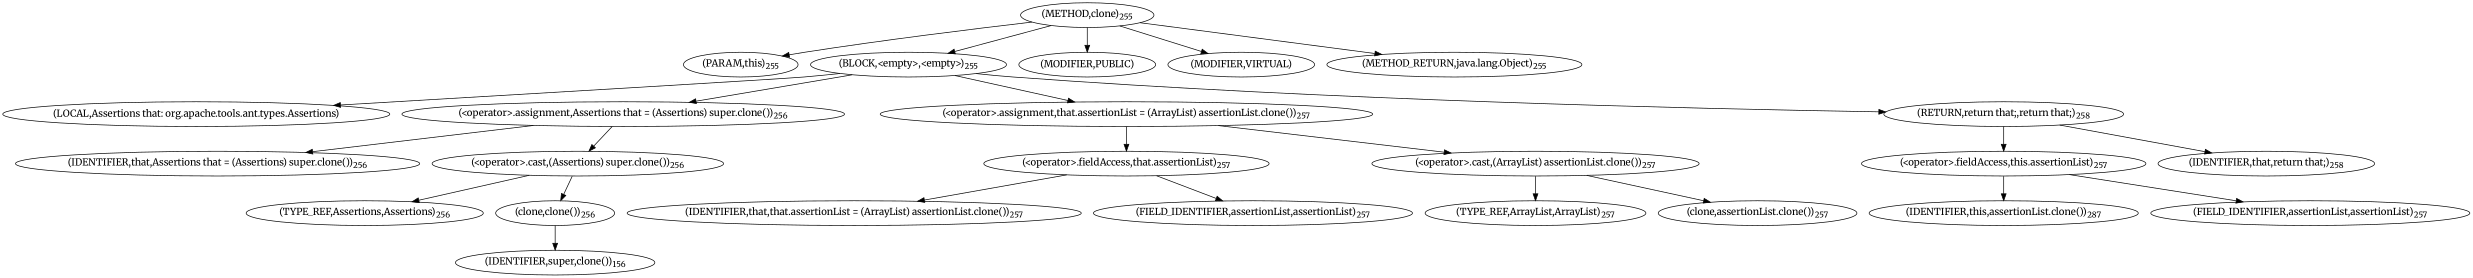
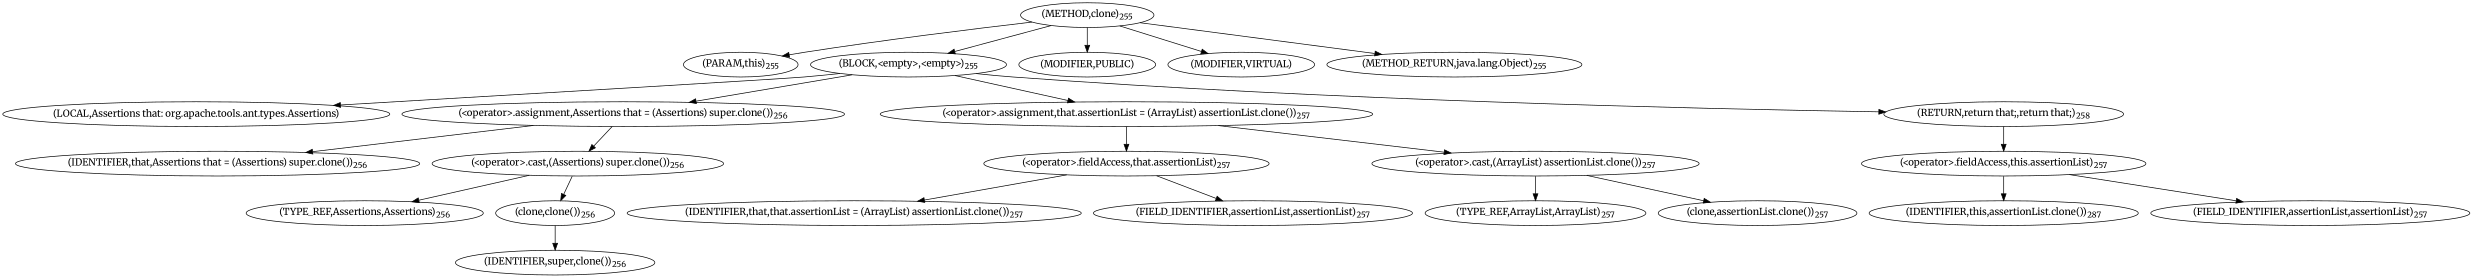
node "(IDENTIFIER,that,return that;)": removed
node "(IDENTIFIER,super,clone())": text "156" -> "256"
